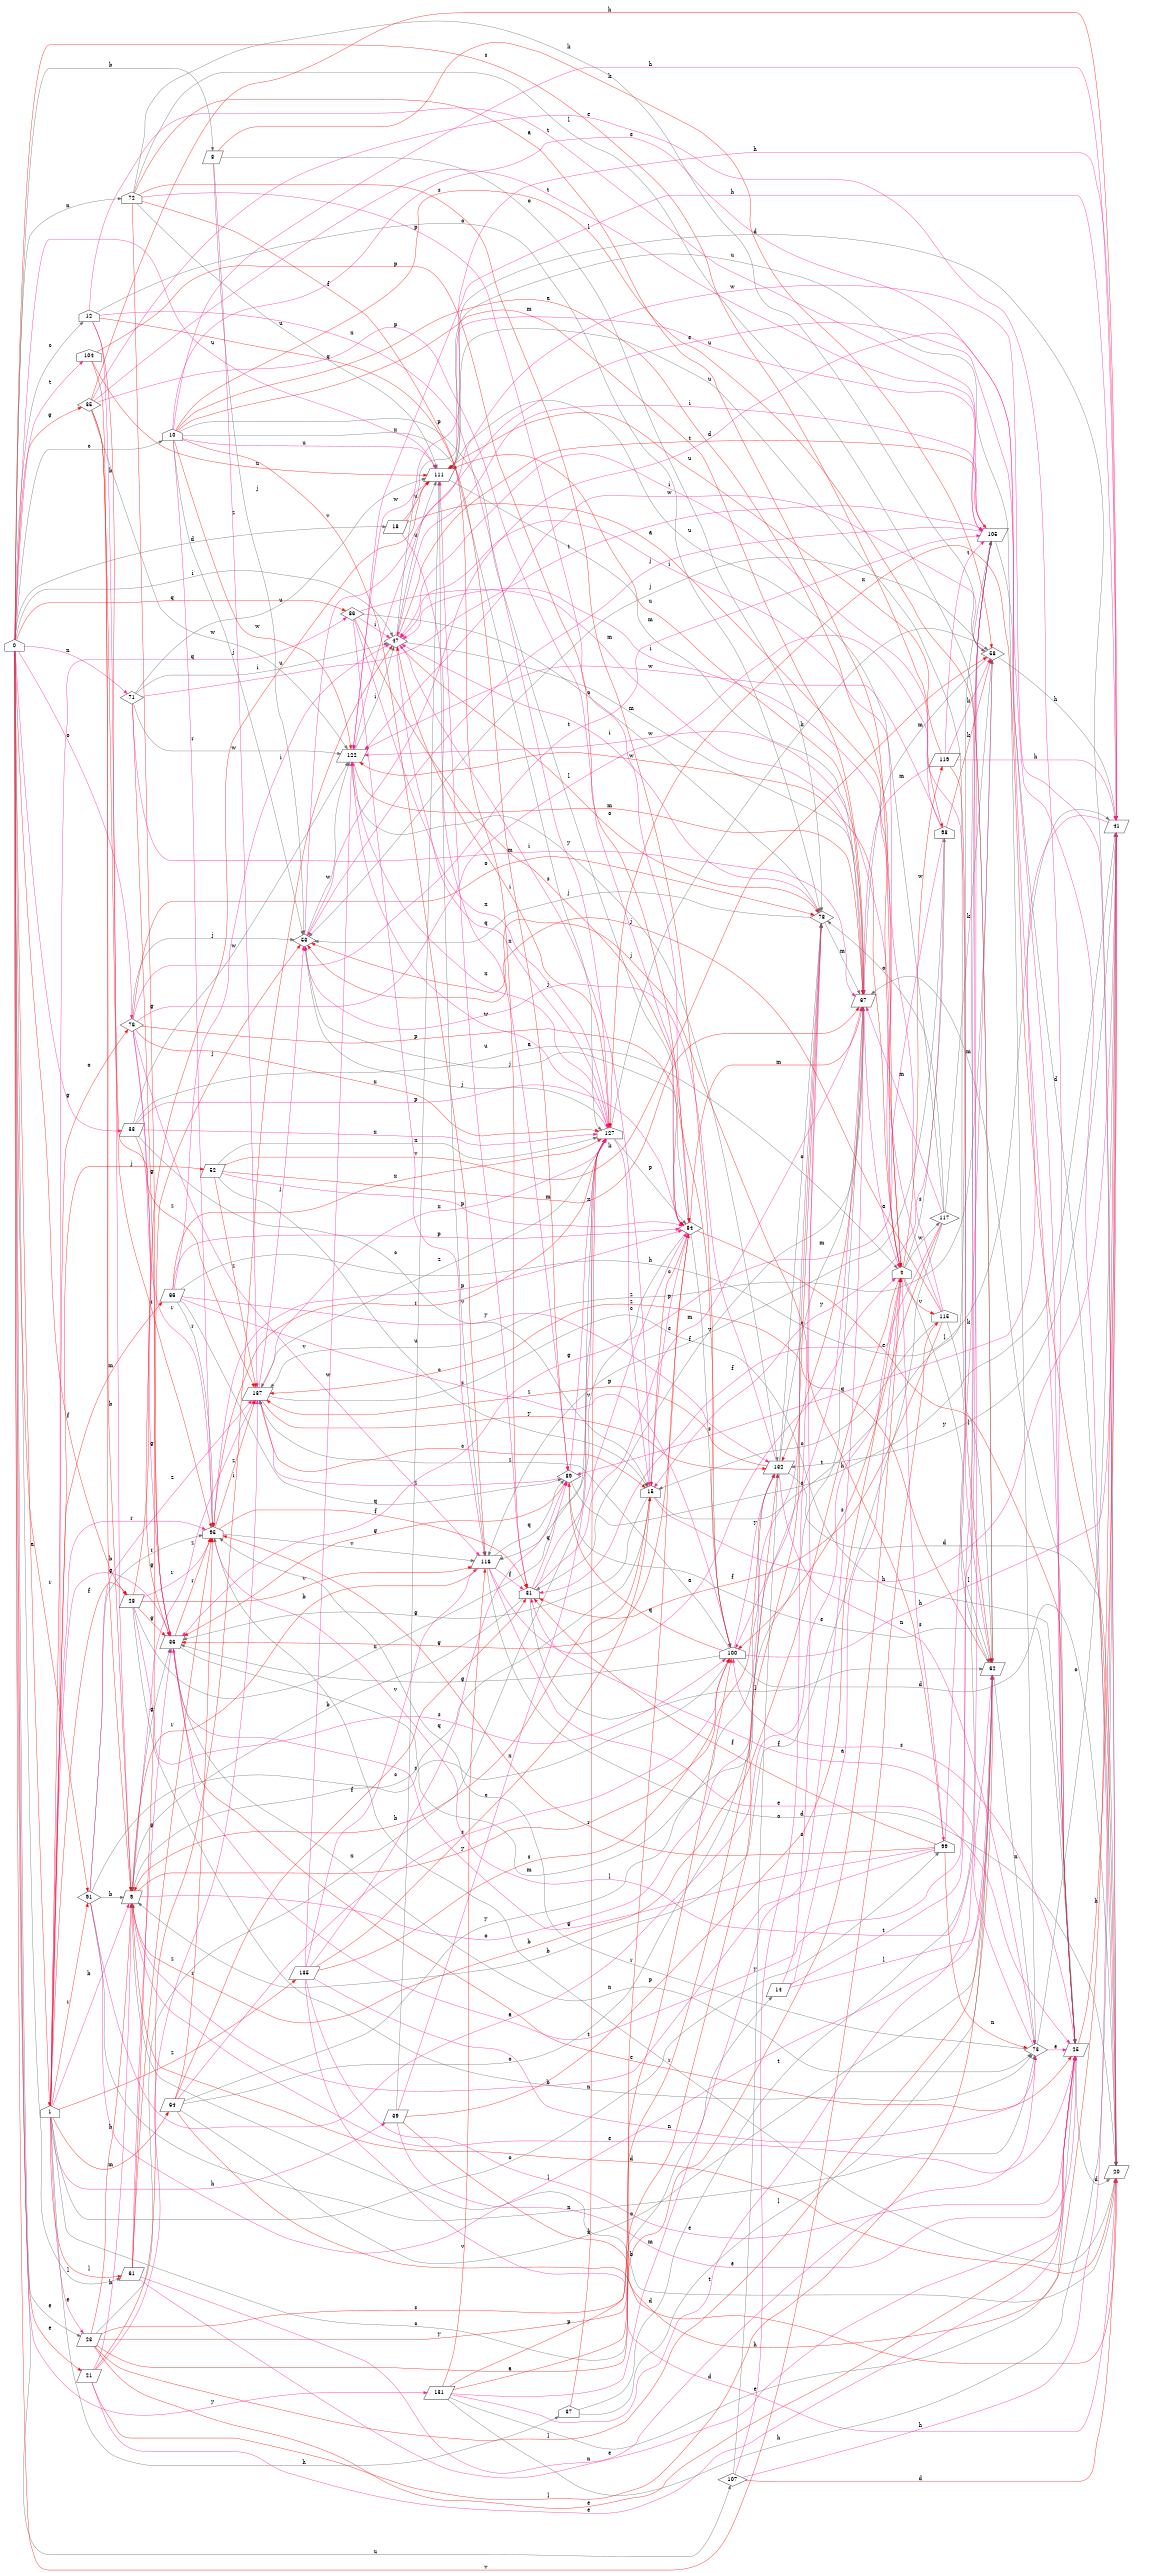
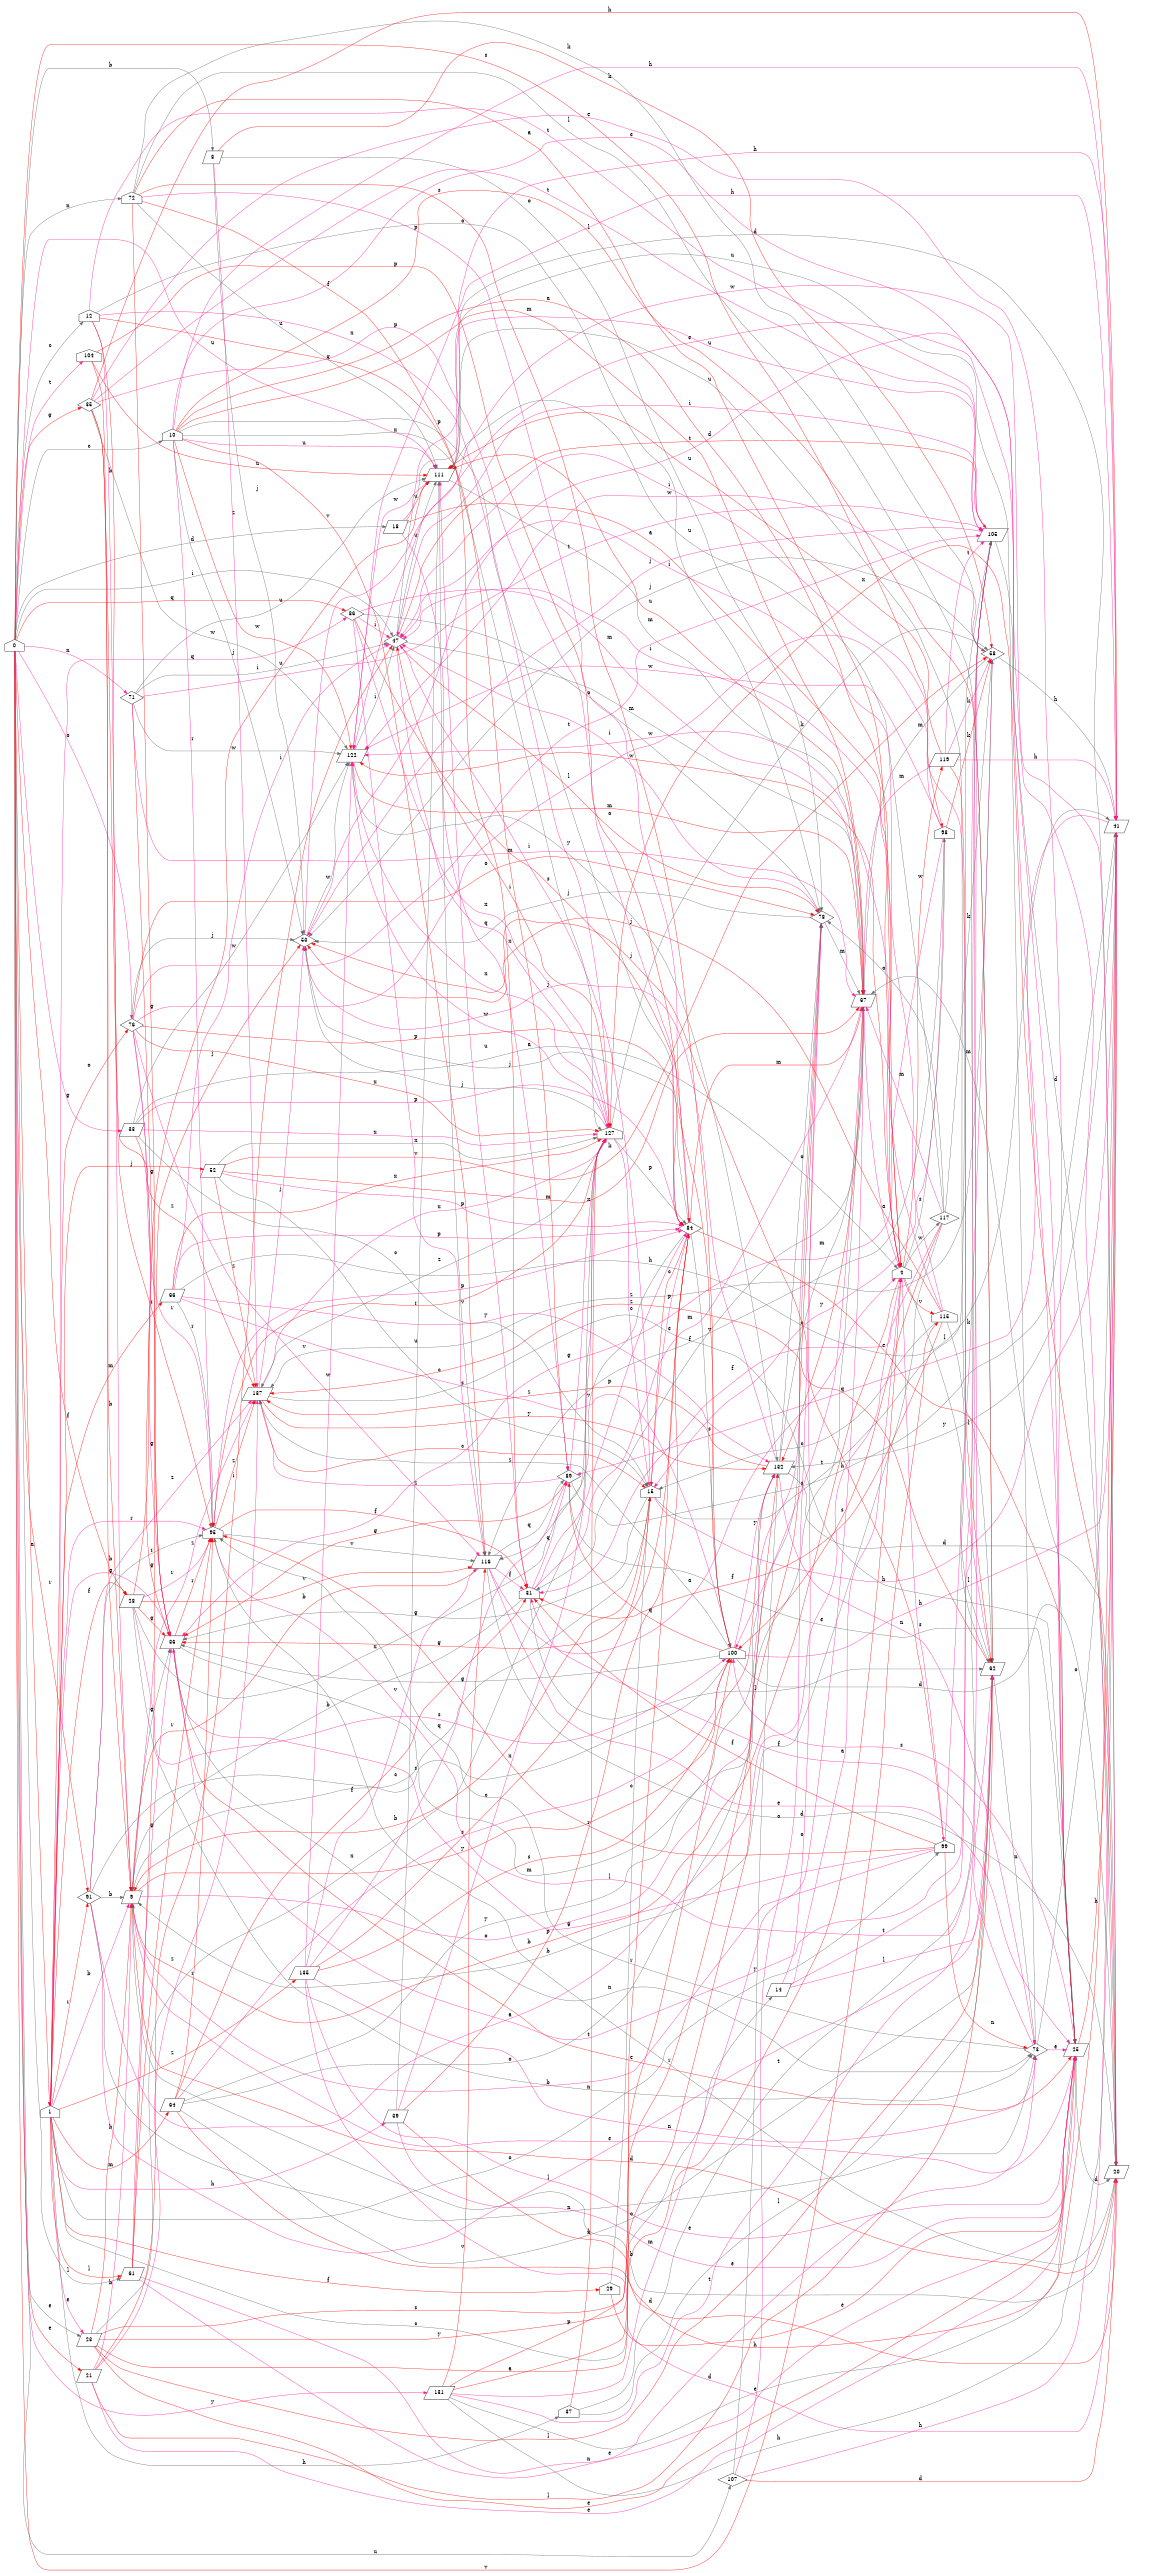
edge "66" -> "89": removed, label "q"
edge "39" -> "4": now "39" -> "84"
node "29": added
